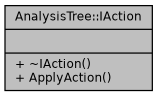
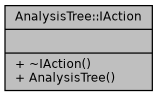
node "AnalysisTree::IAction": text "+ ApplyAction()" -> "+ AnalysisTree()"
